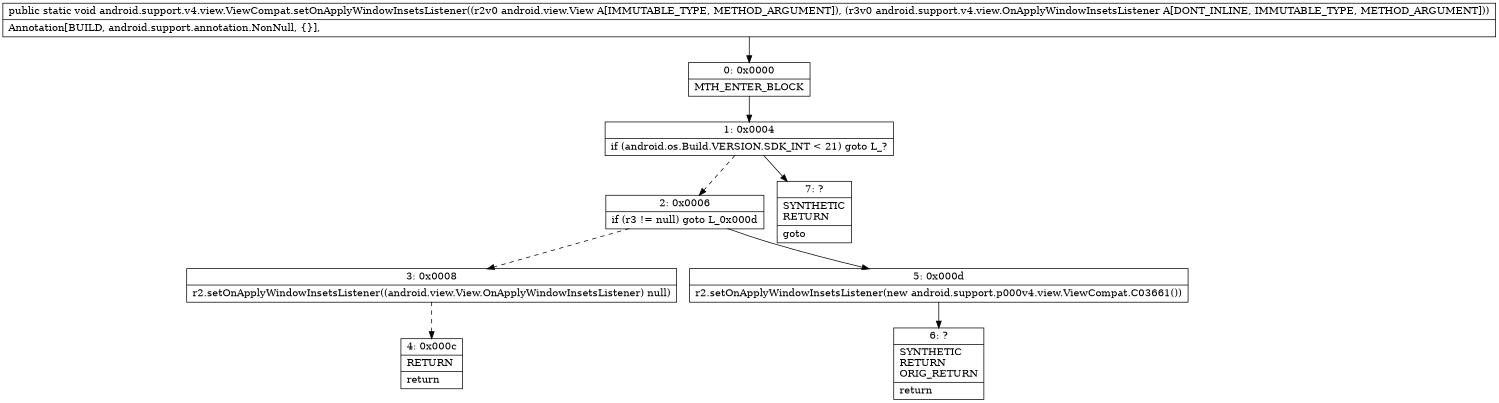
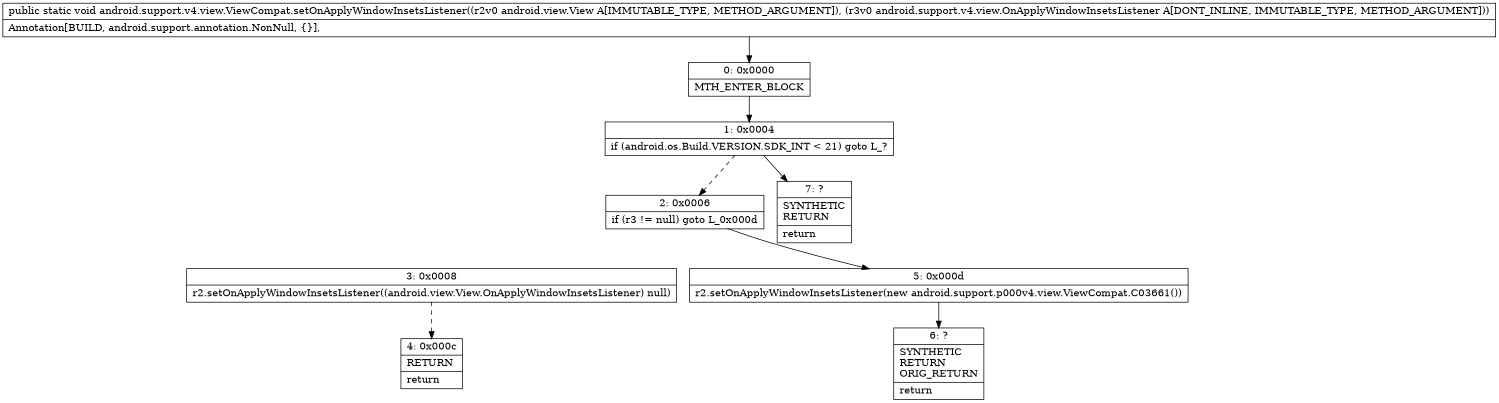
node "7: ?": text "goto" -> "return"
edge "2: 0x0006" -> "3: 0x0008": removed
